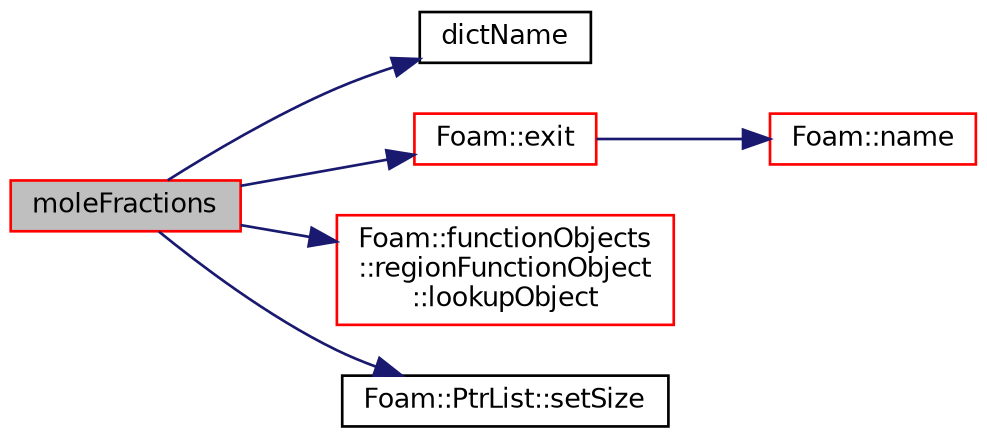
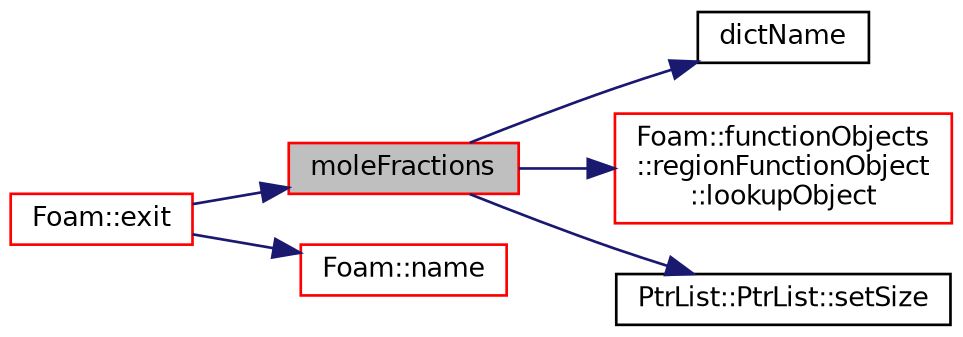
edge "moleFractions" -> "Foam::exit": reversed
node "Foam::PtrList::setSize": label "Foam::PtrList::setSize" -> "PtrList::PtrList::setSize"
